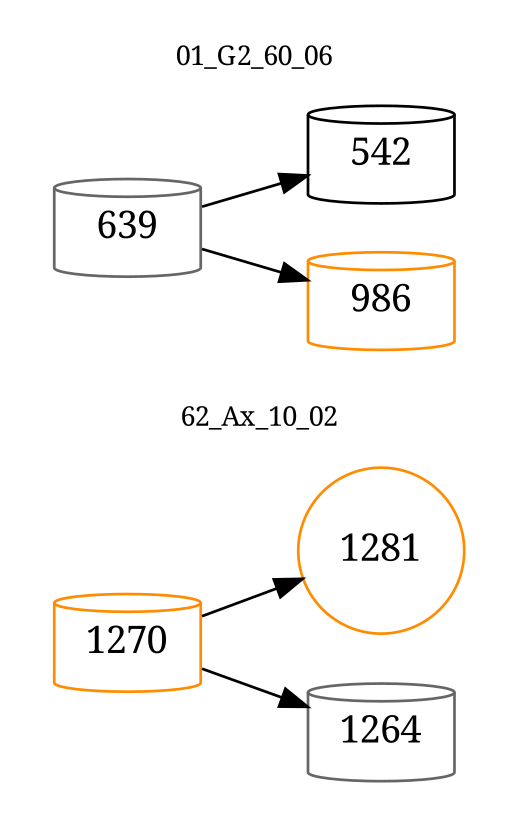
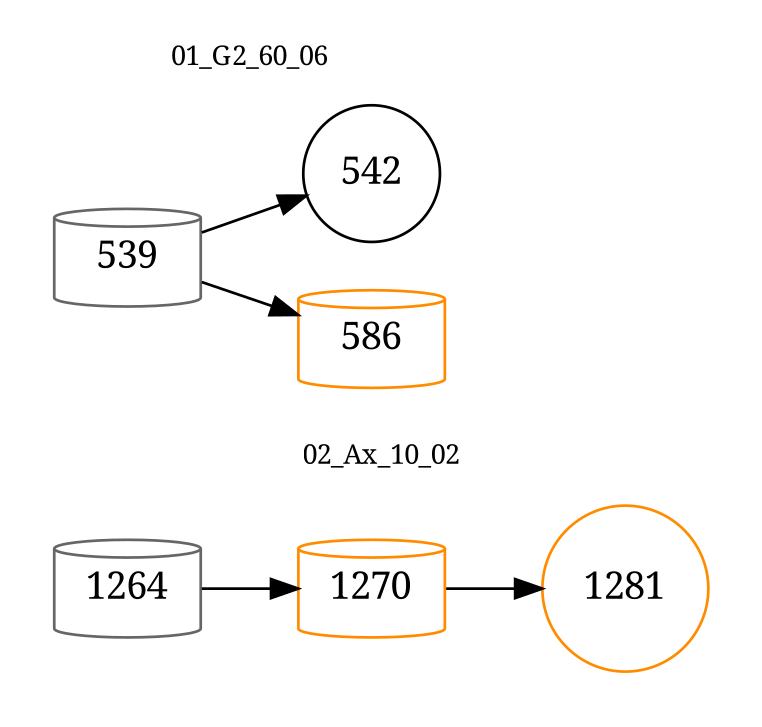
node "542": shape cylinder -> circle
node "639": label "639" -> "539"
node "986": label "986" -> "586"
cluster "62_Ax_10_02": label "62_Ax_10_02" -> "02_Ax_10_02"
edge "1270" -> "1264": reversed
